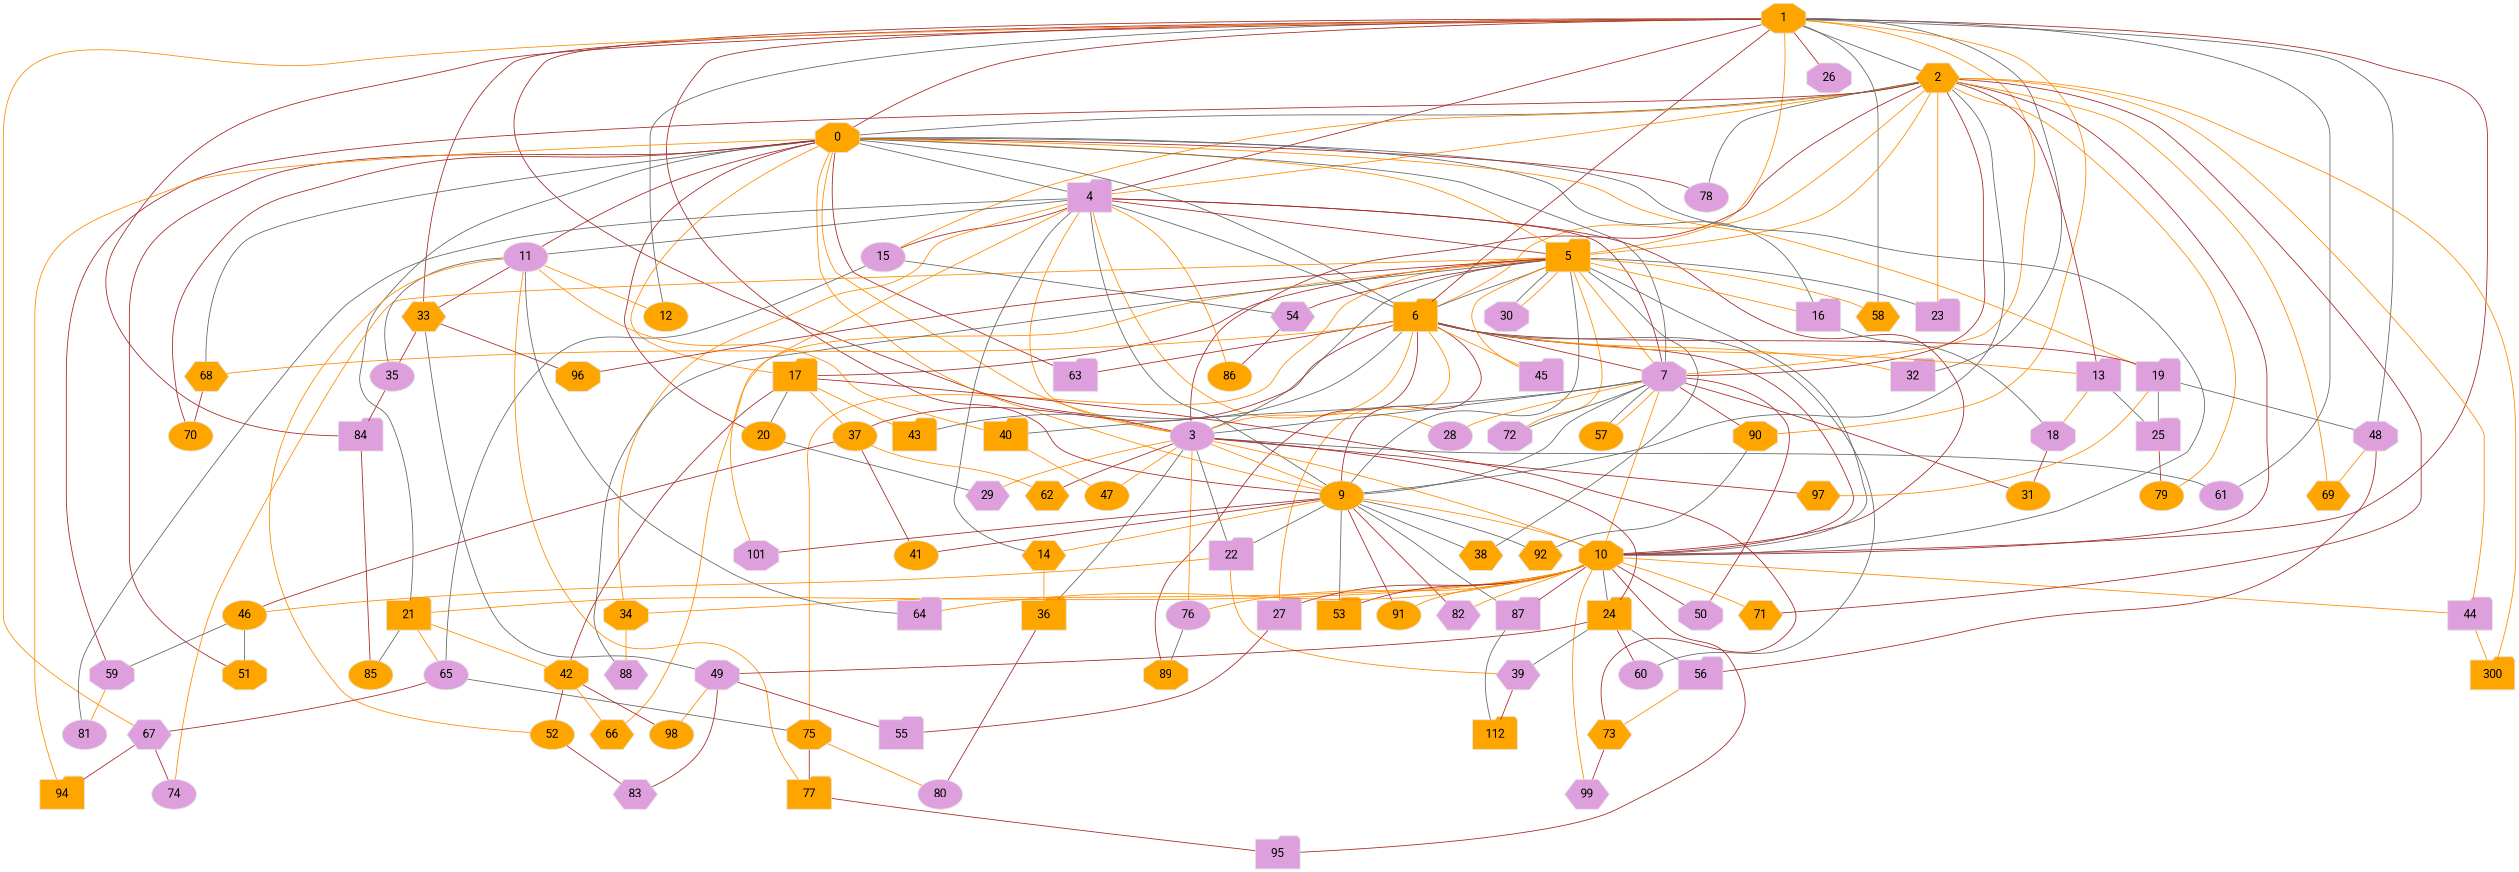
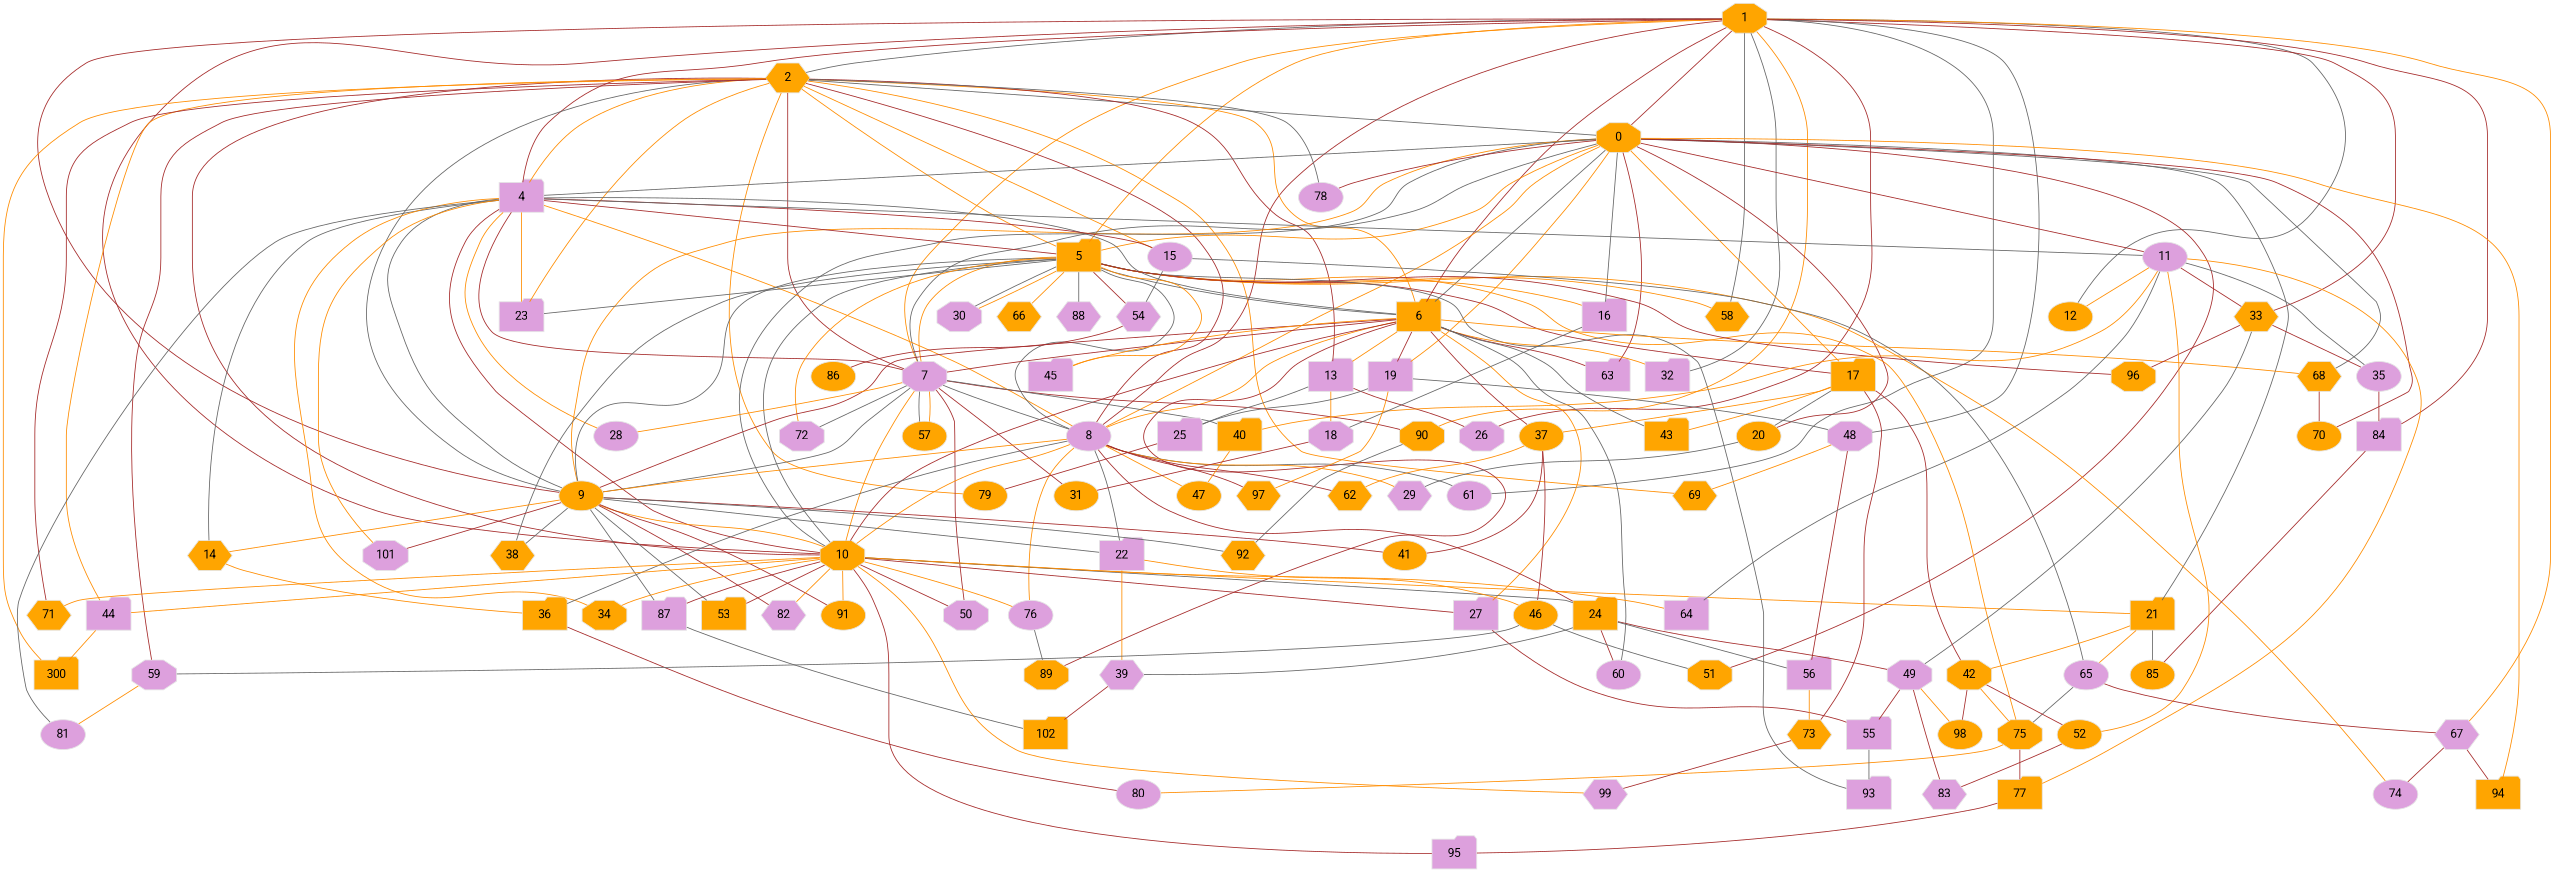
edge "4" -- "86": now "4" -- "23"
edge "13" -- "26": added
node "3": label "3" -> "8"
edge "34" -- "88": removed
edge "42" -- "66": now "42" -- "75"
node "112": label "112" -> "102"
node "93": added
